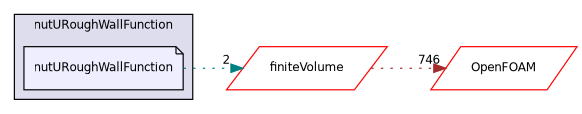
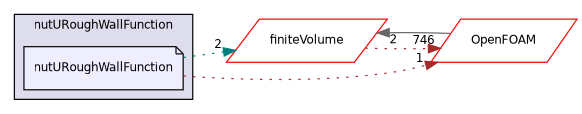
edge "OpenFOAM" -> "finiteVolume": added
edge "nutURoughWallFunction" -> "OpenFOAM": added
